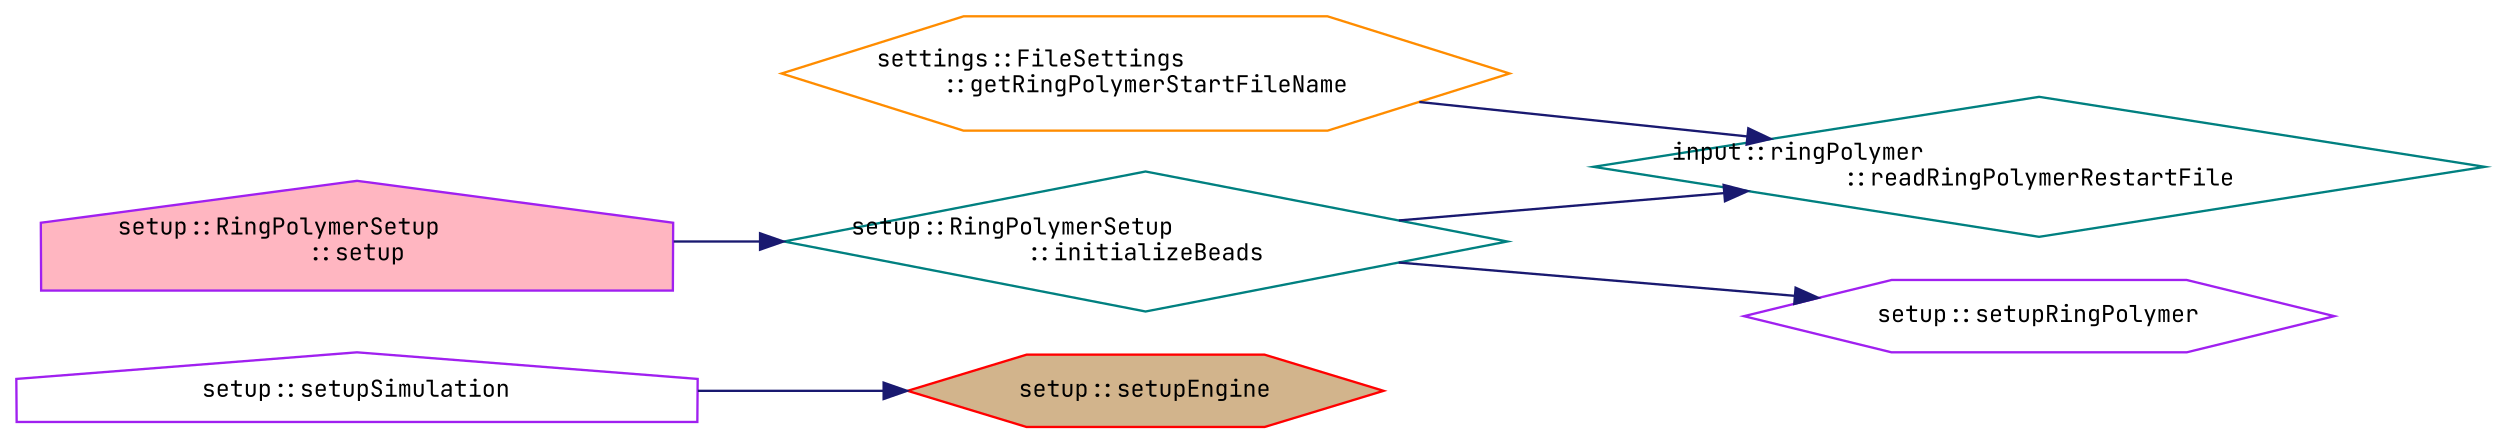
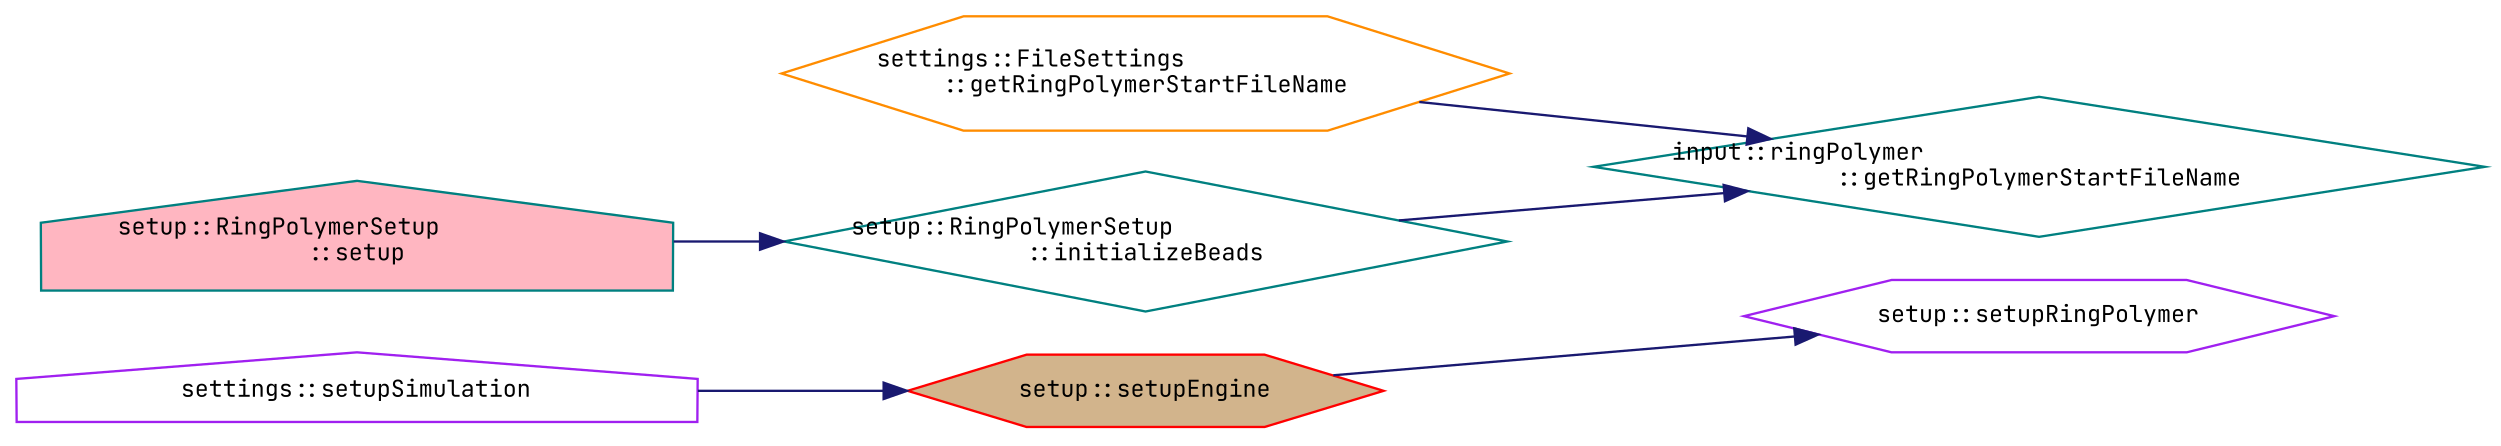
node "input::ringPolymer ::readRingPolymerRestartFile": label "input::ringPolymer ::readRingPolymerRestartFile" -> "input::ringPolymer ::getRingPolymerStartFileName"
node "setup::RingPolymerSetup ::setup": color purple -> teal
edge "setup::RingPolymerSetup ::initializeBeads" -> "setup::setupRingPolymer": now "setup::setupEngine" -> "setup::setupRingPolymer"
node "setup::setupSimulation": label "setup::setupSimulation" -> "settings::setupSimulation"
